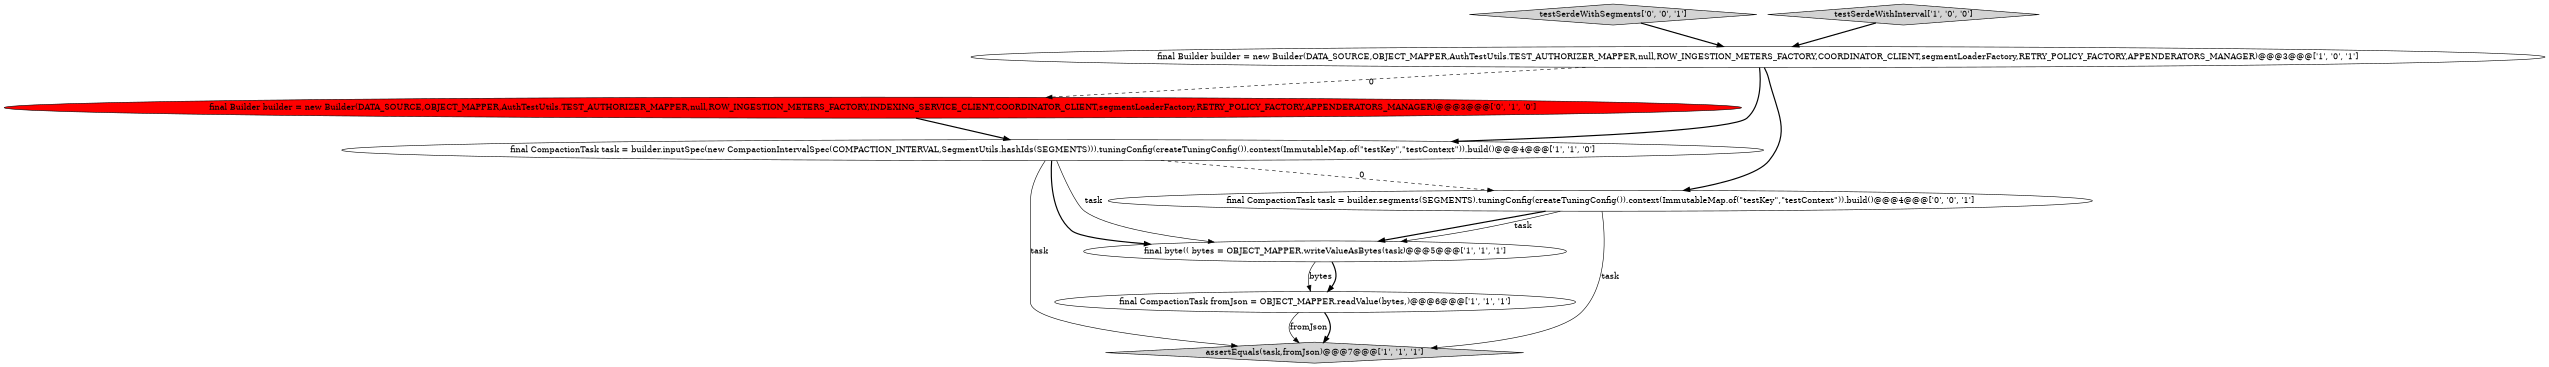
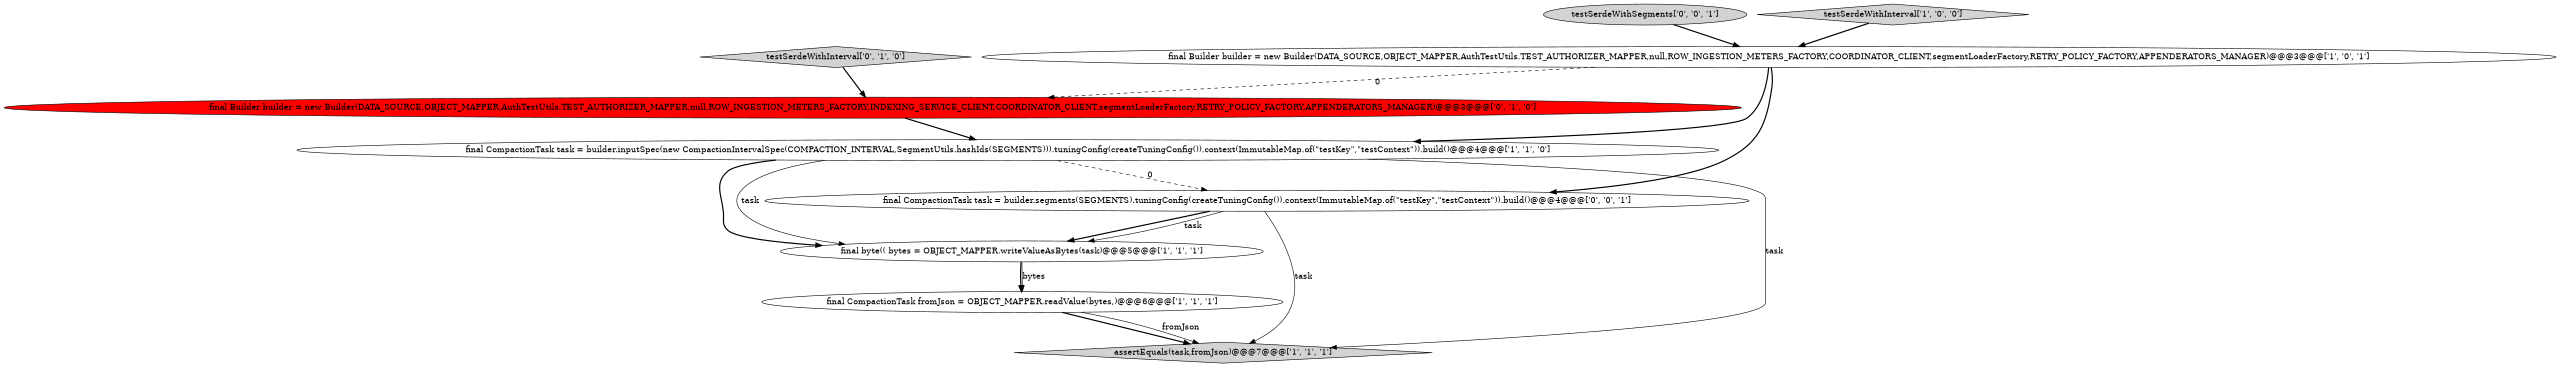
node "testSerdeWithSegments['0', '0', '1']": shape diamond -> ellipse
node "testSerdeWithInterval['0', '1', '0']": added
